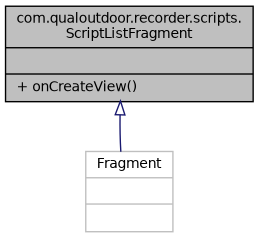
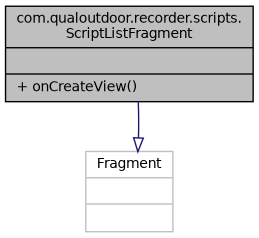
edge "Fragment" -> "com.qualoutdoor.recorder.scripts.": reversed
